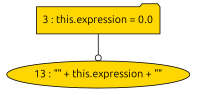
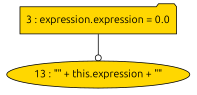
node "3 : this.expression = 0.0": label "3 : this.expression = 0.0" -> "3 : expression.expression = 0.0"
